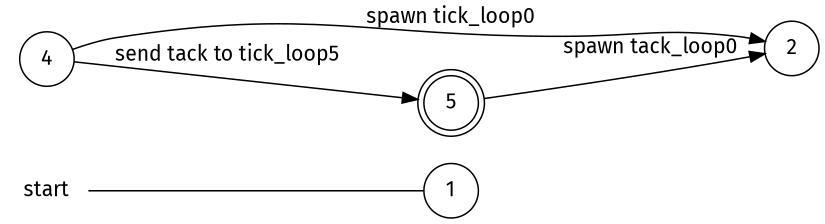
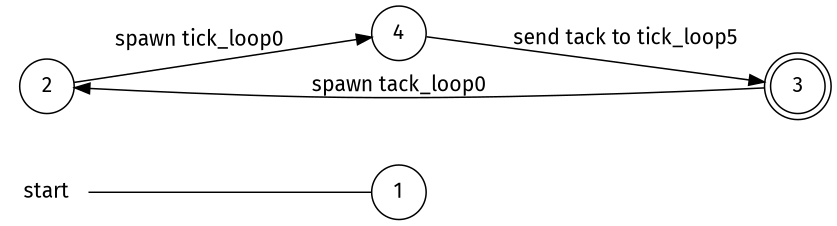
edge "4" -> "2": reversed
node "5": label "5" -> "3"
